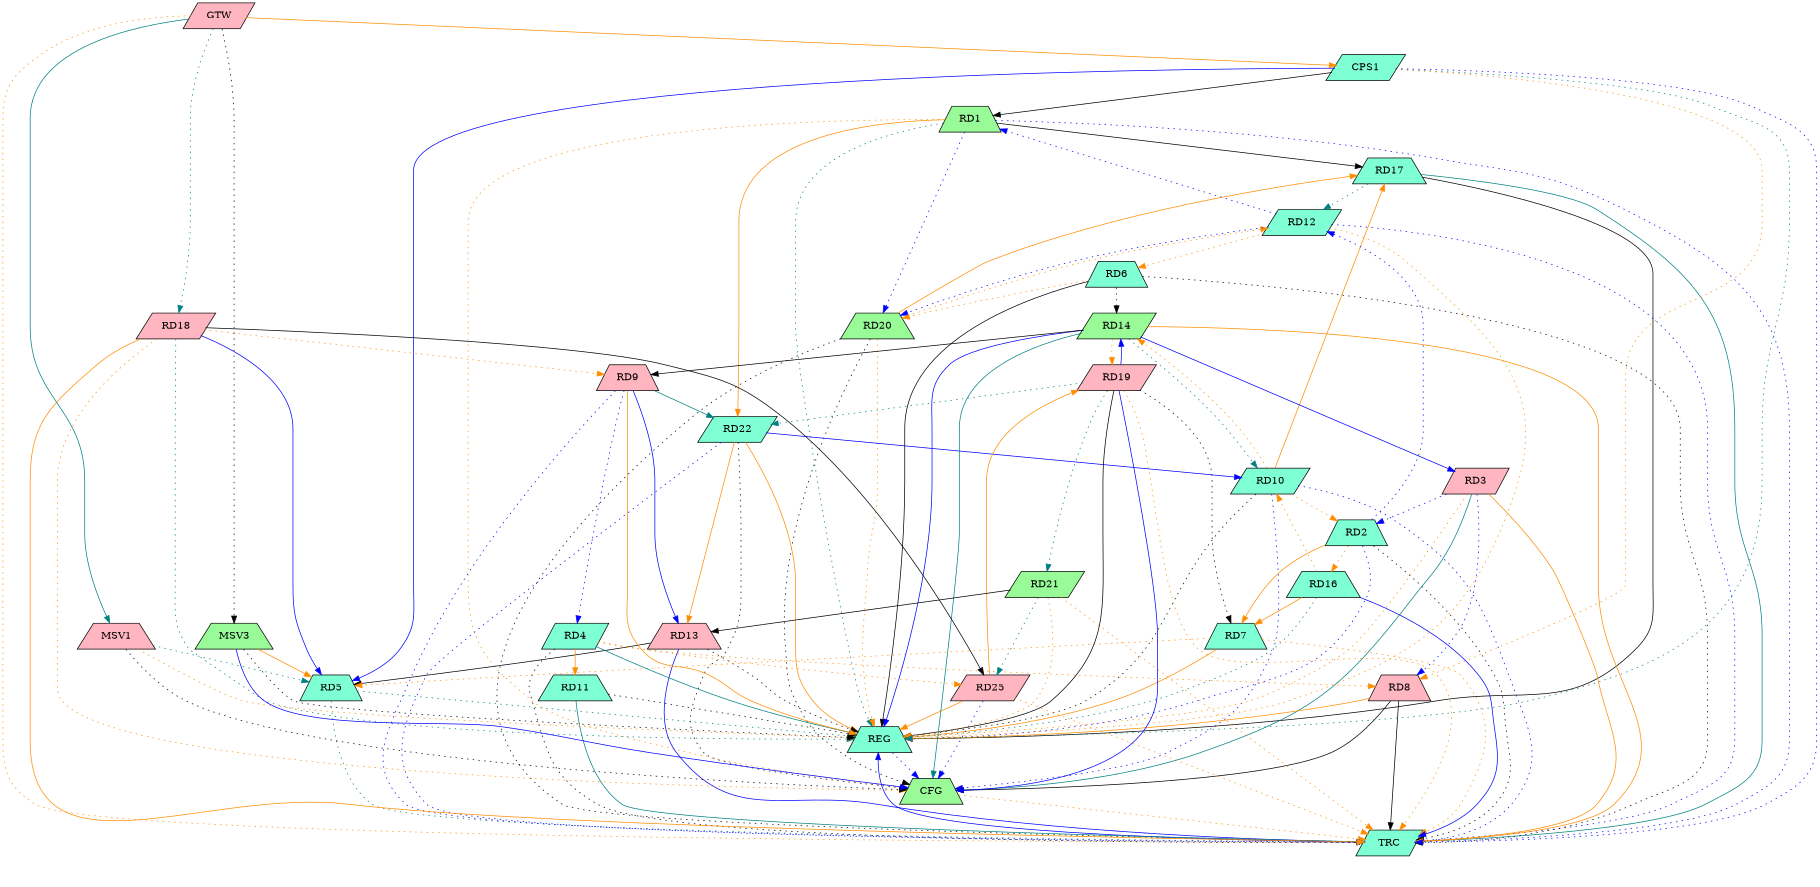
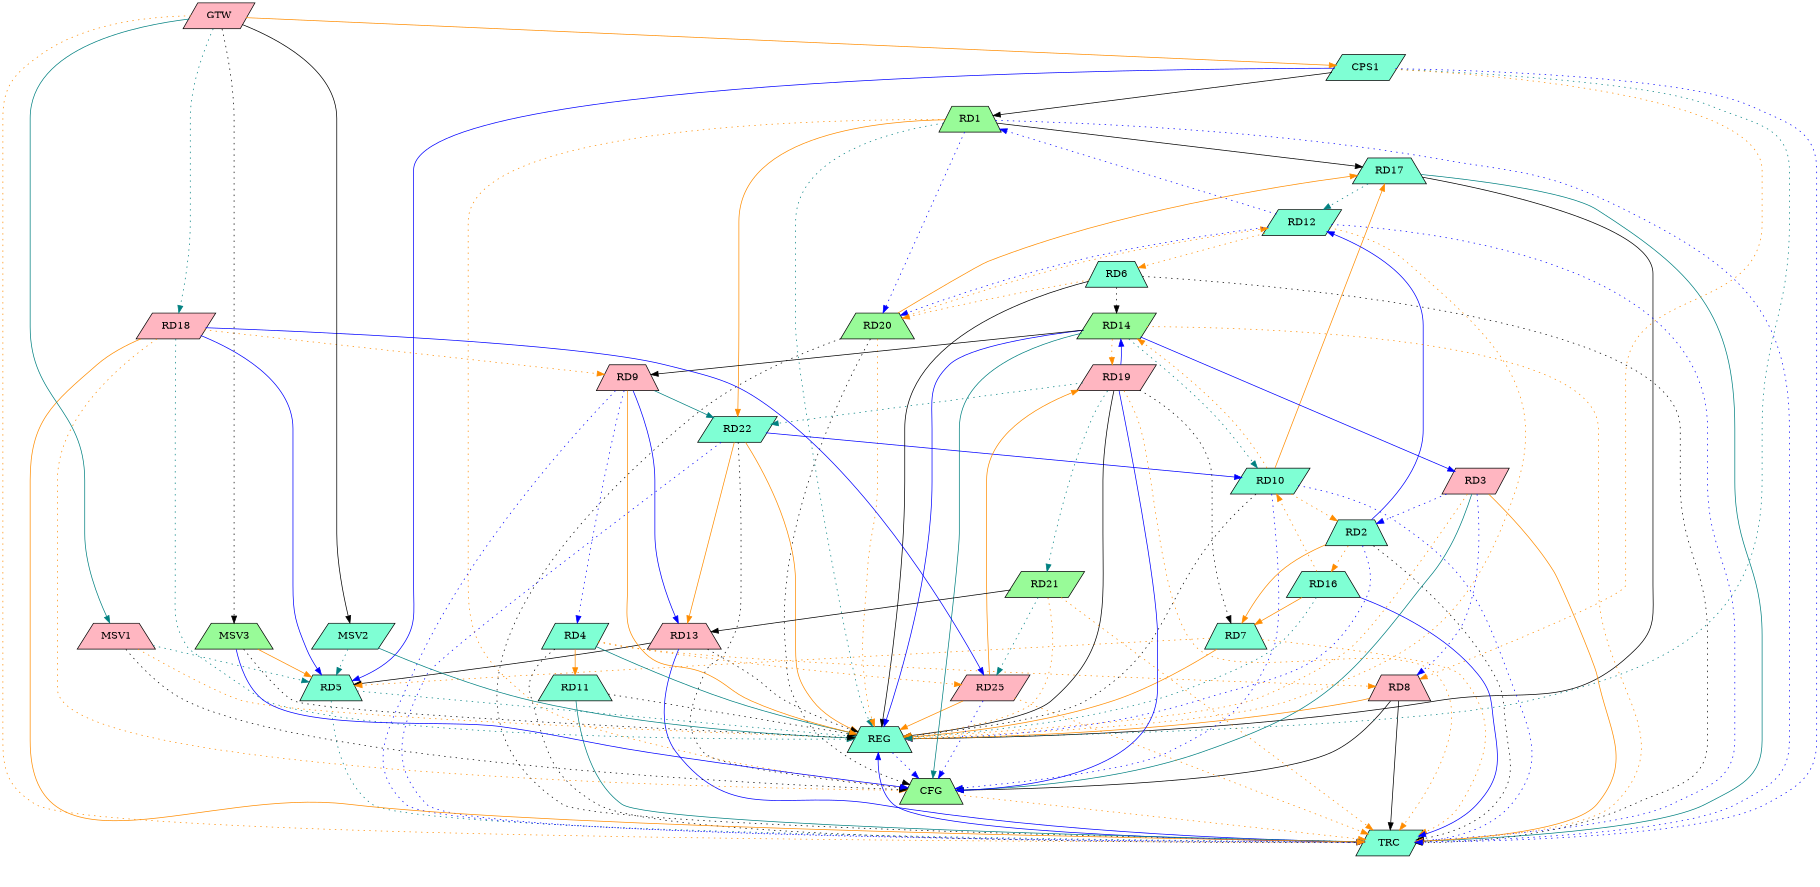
edge "RD2" -> "RD12": style dotted -> solid
edge "RD18" -> "RD25": color black -> blue
edge "RD14" -> "TRC": style solid -> dotted
node "MSV2": added
